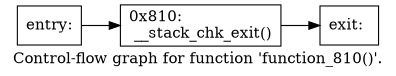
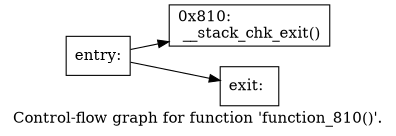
edge "0x810:" -> "exit:": now "entry:" -> "exit:"
